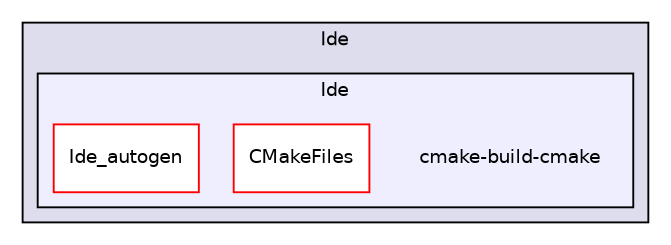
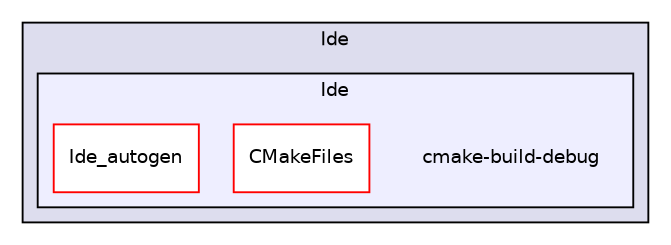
node "cmake-build-cmake": label "cmake-build-cmake" -> "cmake-build-debug"
